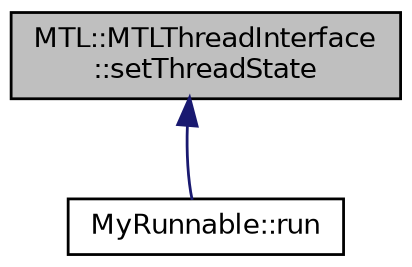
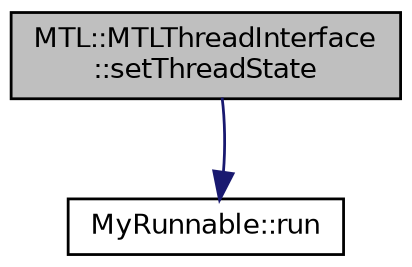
edge "MyRunnable::run" -> "MTL::MTLThreadInterface ::setThreadState": reversed
